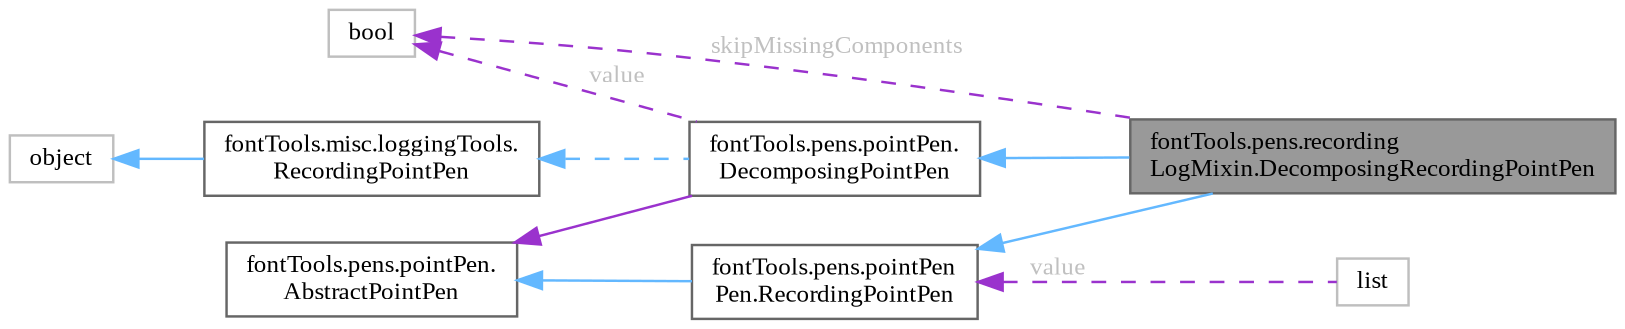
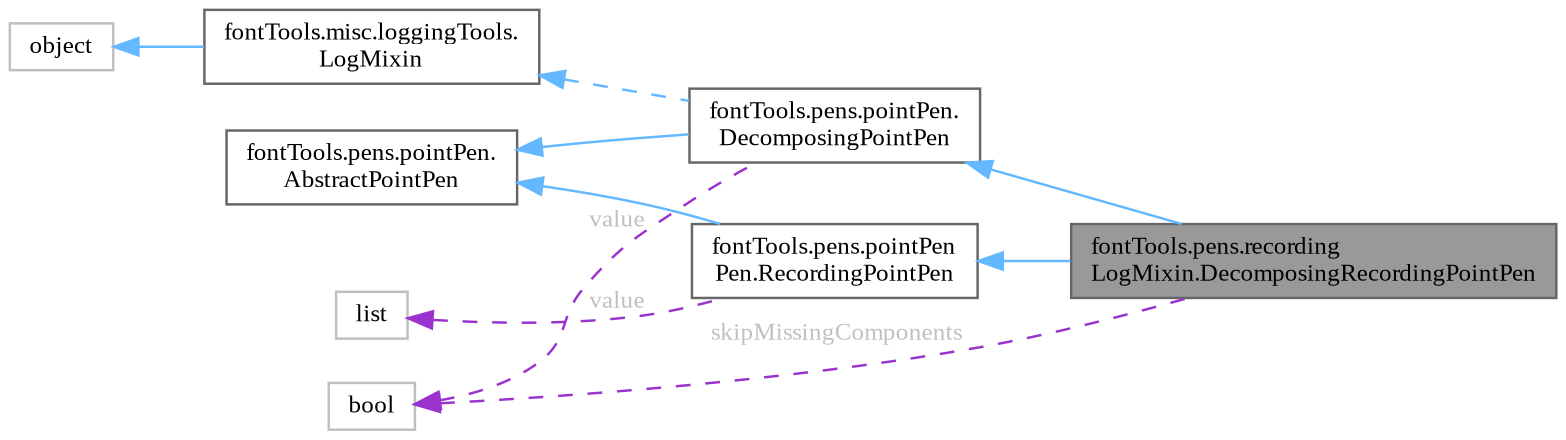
node "fontTools.misc.loggingTools. RecordingPointPen": label "fontTools.misc.loggingTools. RecordingPointPen" -> "fontTools.misc.loggingTools. LogMixin"
edge "fontTools.pens.pointPen. DecomposingPointPen" -> "fontTools.pens.pointPen. AbstractPointPen": color darkorchid3 -> steelblue1
edge "list" -> "fontTools.pens.pointPen Pen.RecordingPointPen": reversed
